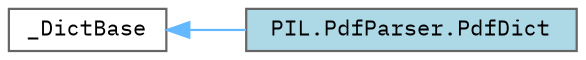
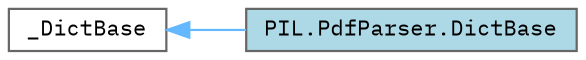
node "PIL.PdfParser.PdfDict": label "PIL.PdfParser.PdfDict" -> "PIL.PdfParser.DictBase"
